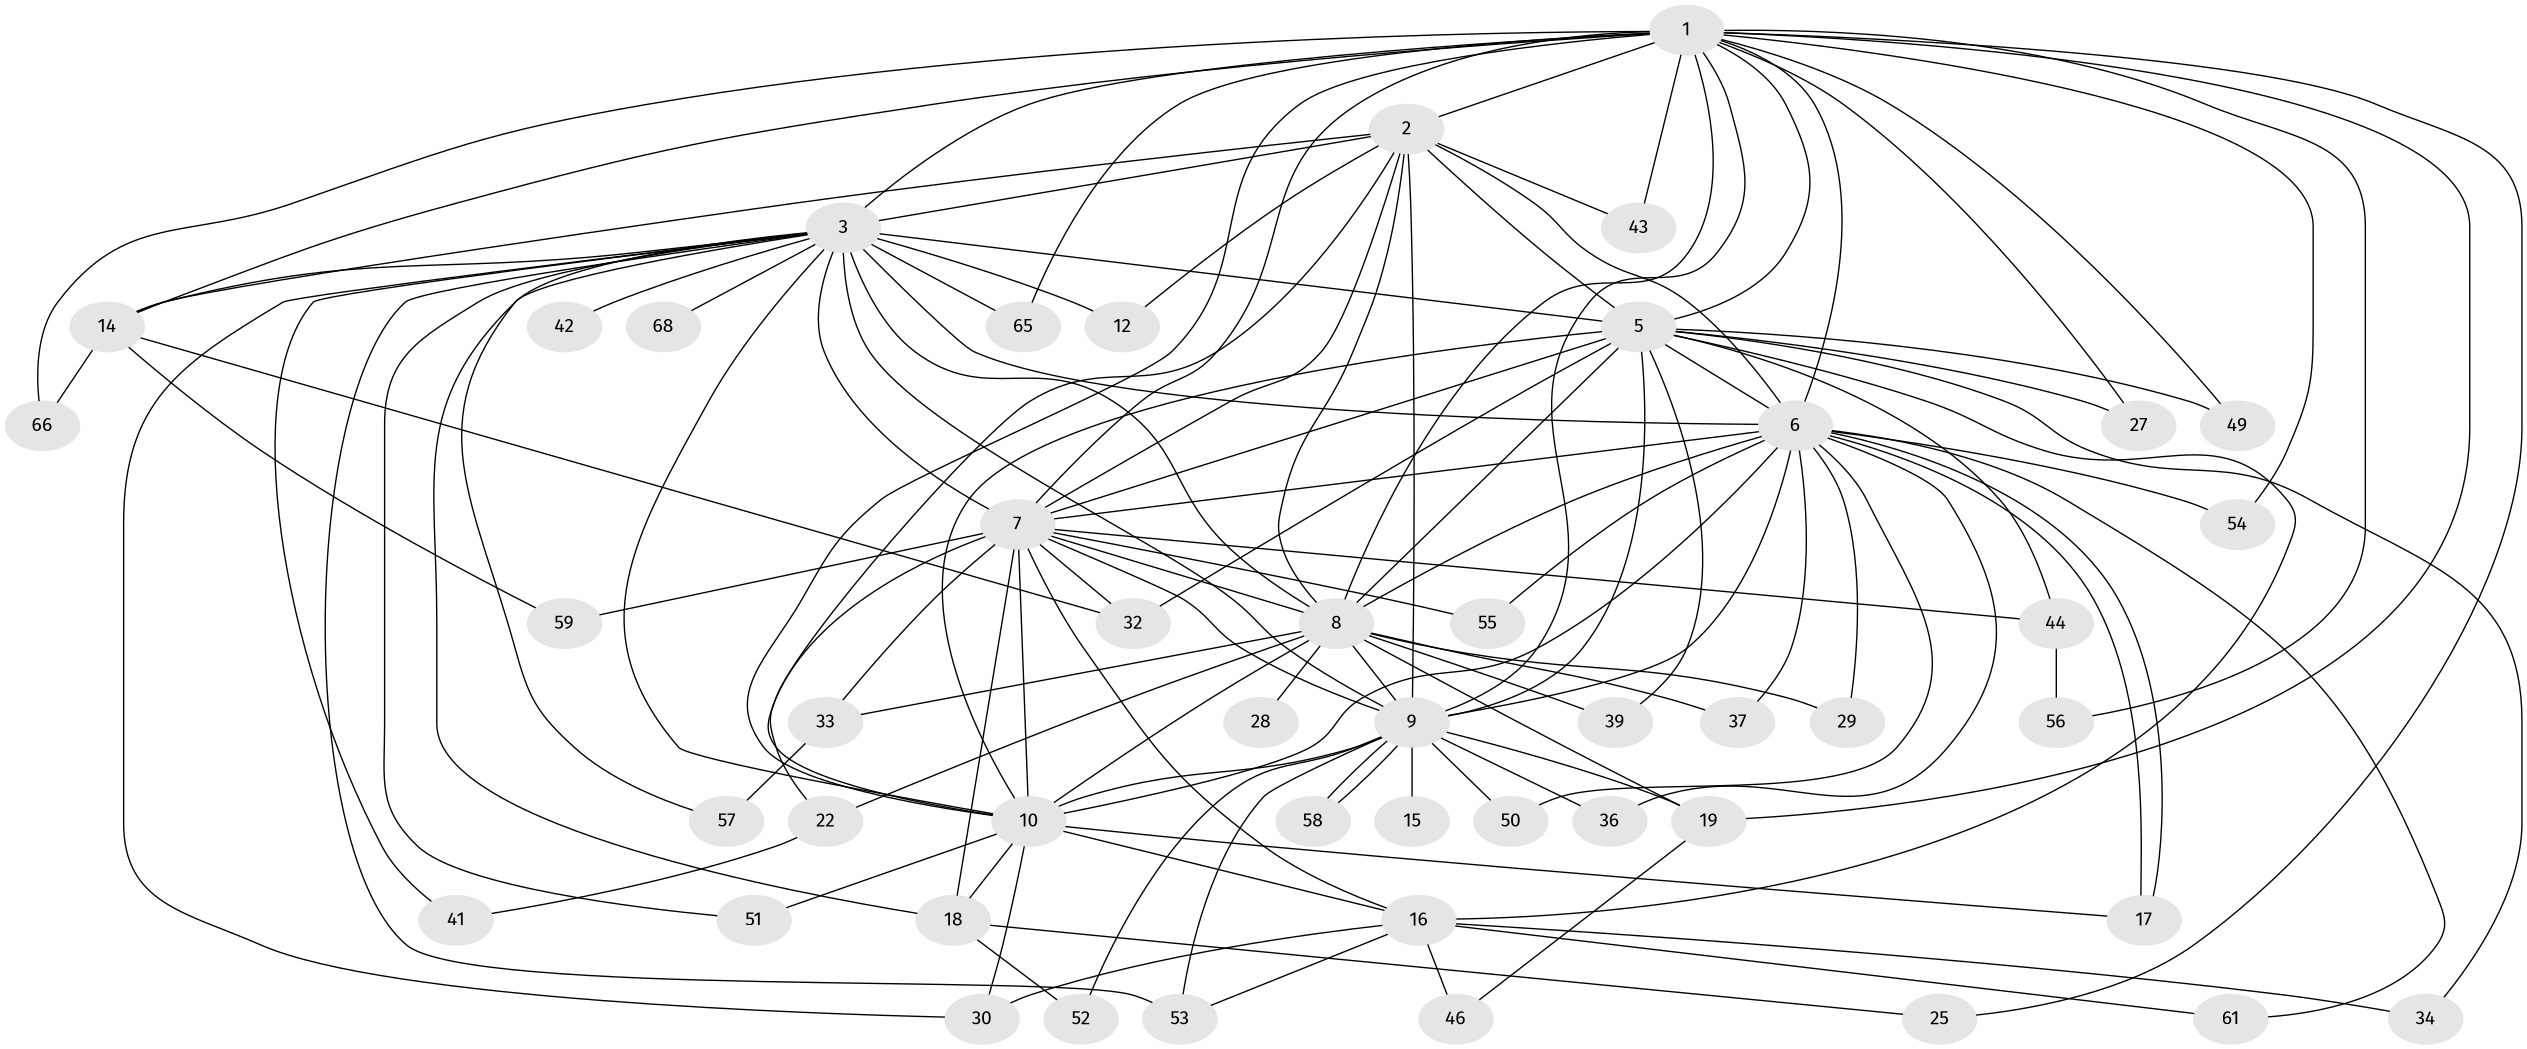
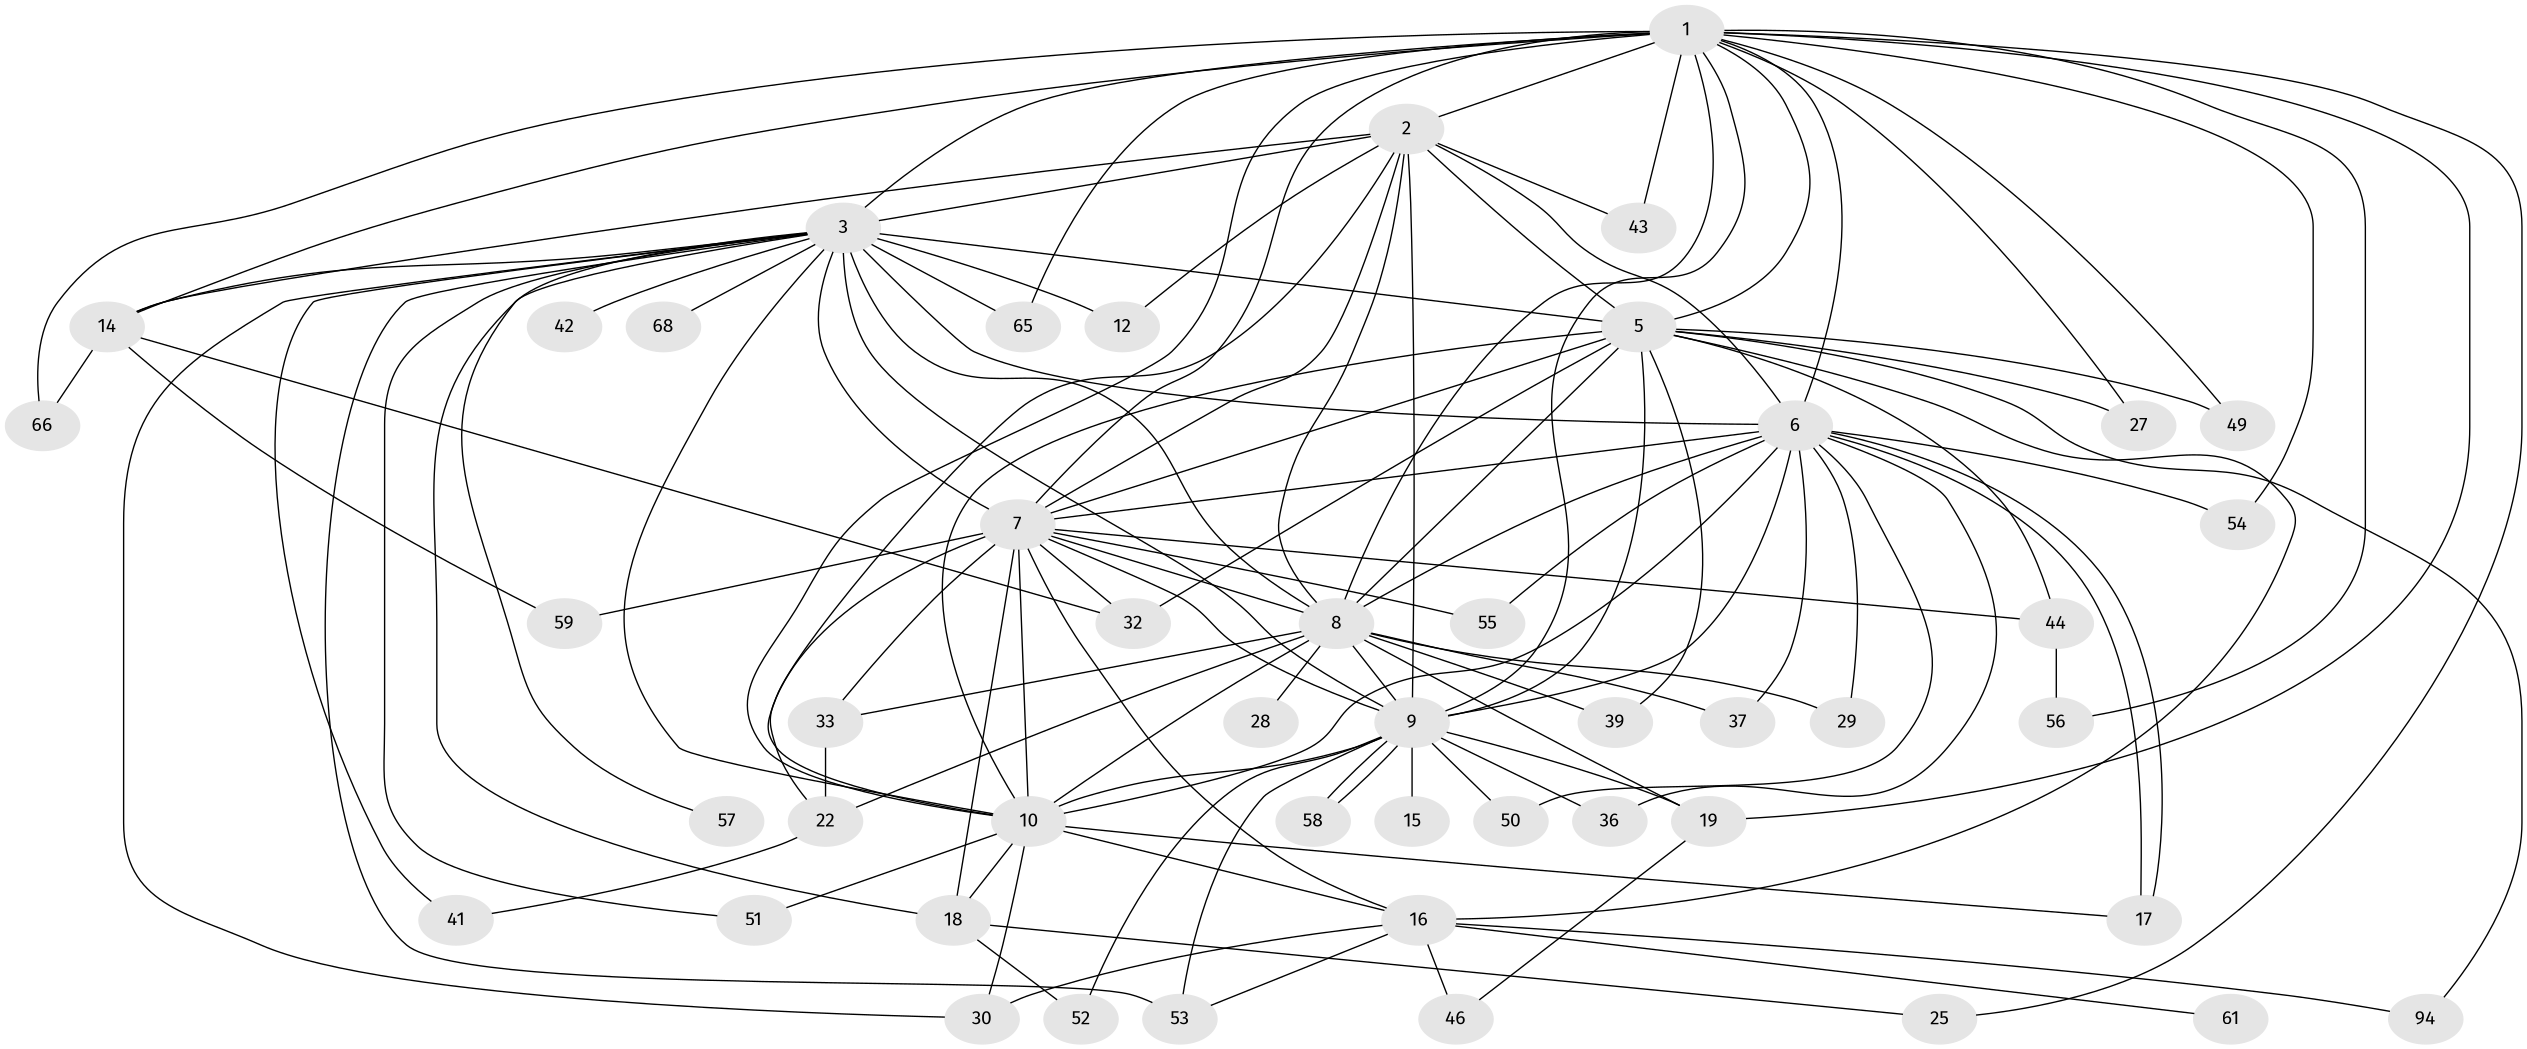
edge "5" -- "6": removed
edge "6" -- "61": removed
edge "33" -- "57": now "33" -- "22"
node "34": label "34" -> "94"
